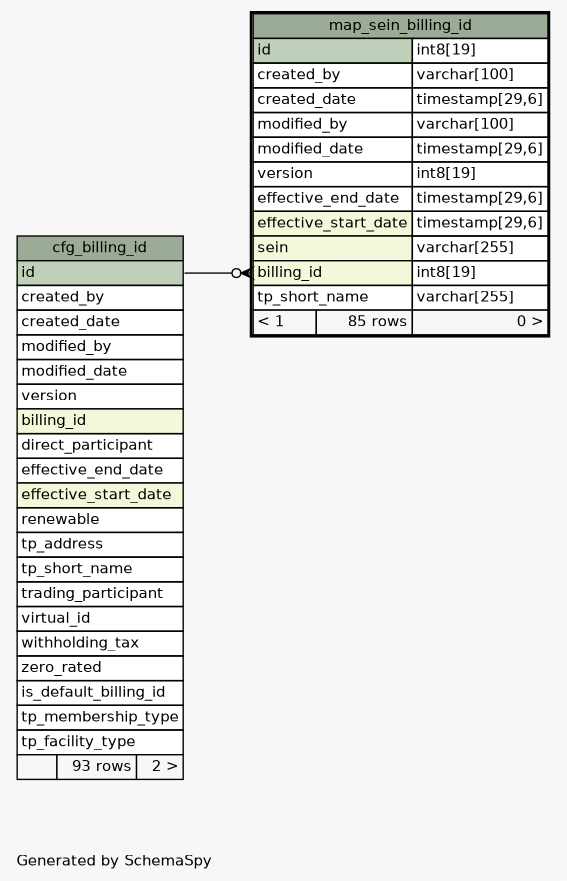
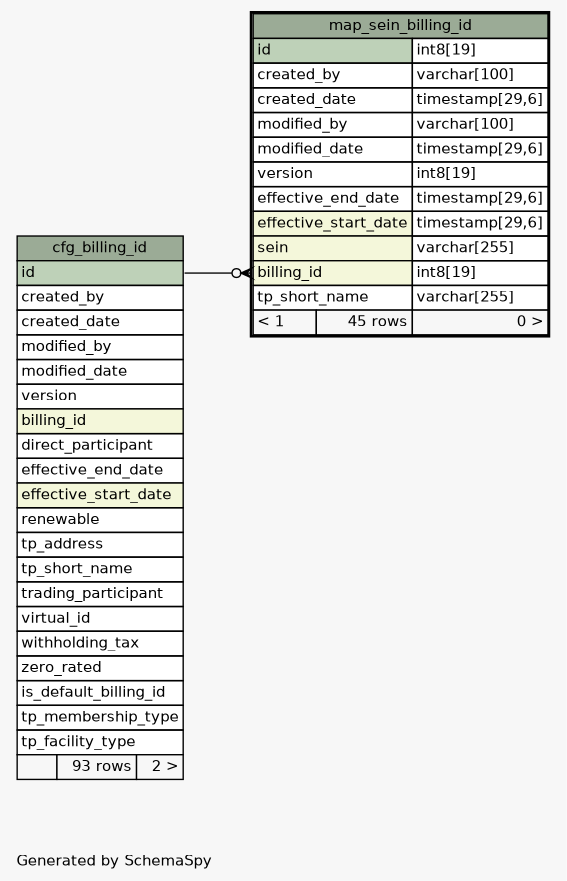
node "map_sein_billing_id": text "85 rows" -> "45 rows"
